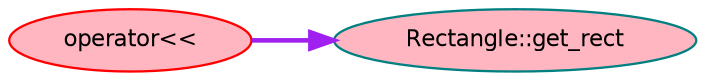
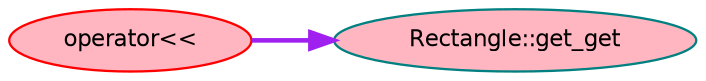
node "Rectangle::get_rect": label "Rectangle::get_rect" -> "Rectangle::get_get"
